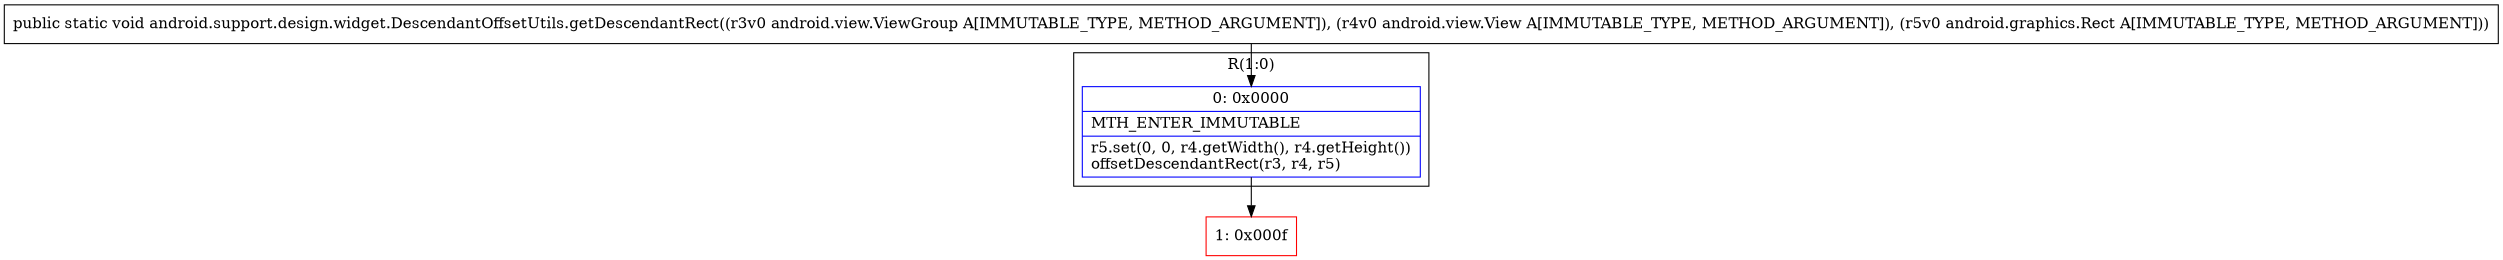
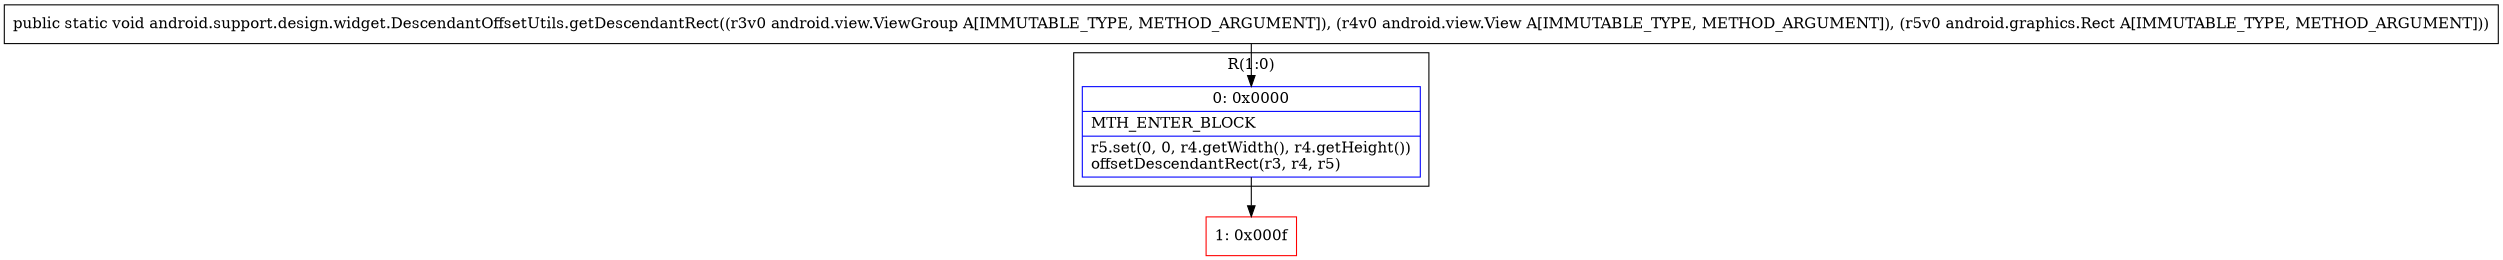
node "0: 0x0000": text "MTH_ENTER_IMMUTABLE" -> "MTH_ENTER_BLOCK"
